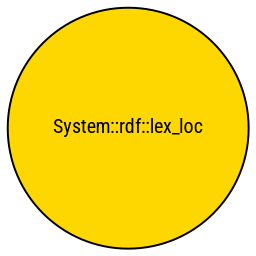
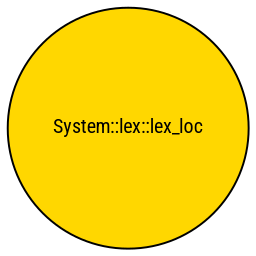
node "System::rdf::lex_loc": label "System::rdf::lex_loc" -> "System::lex::lex_loc"
